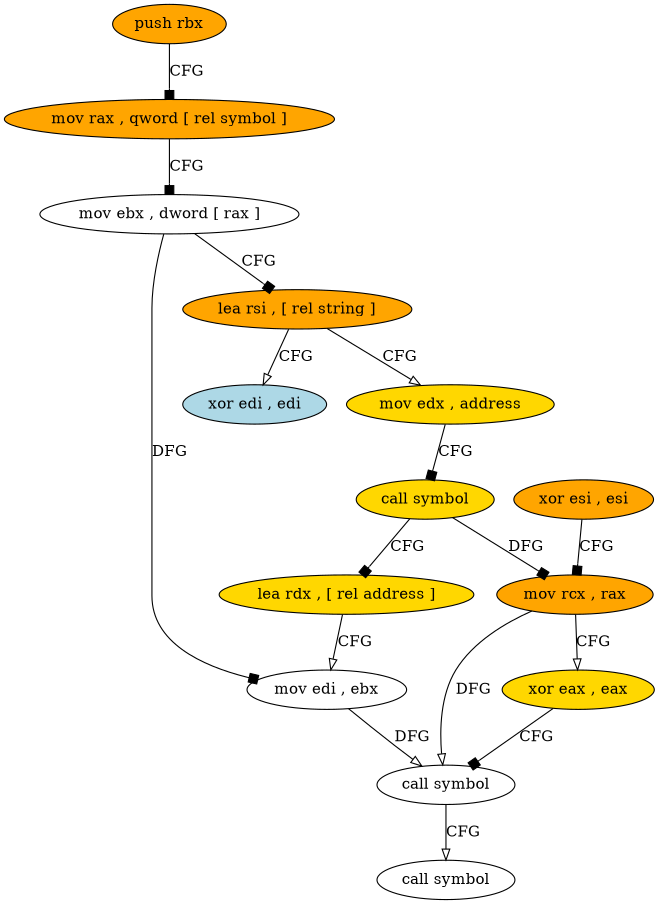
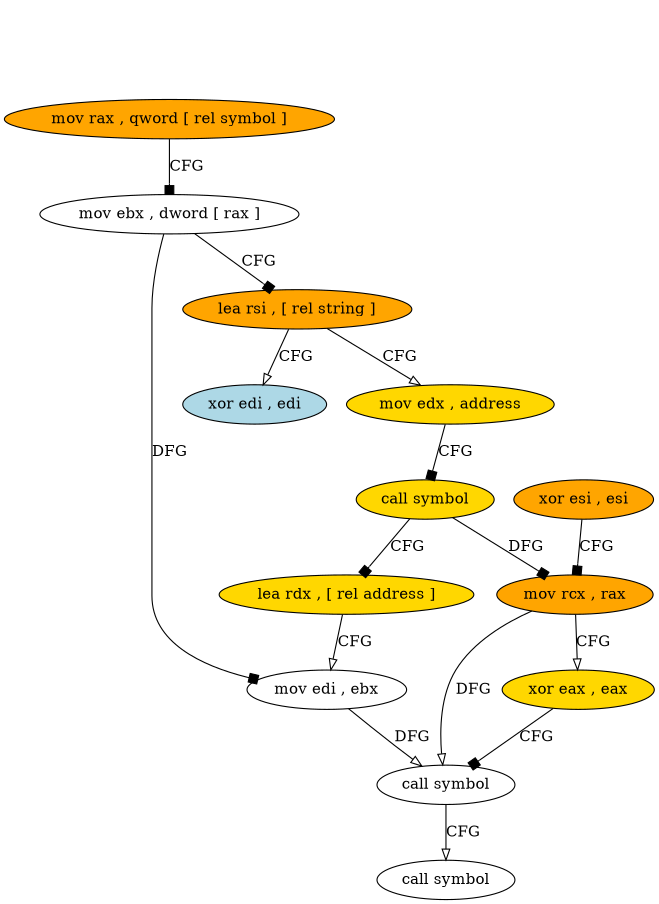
node "push rbx": removed
